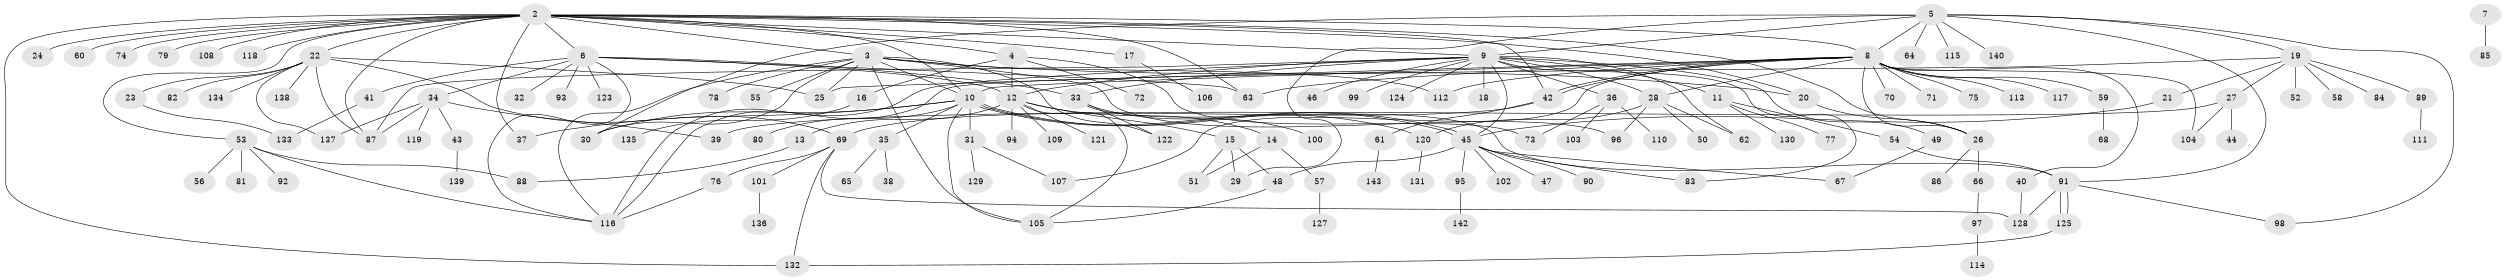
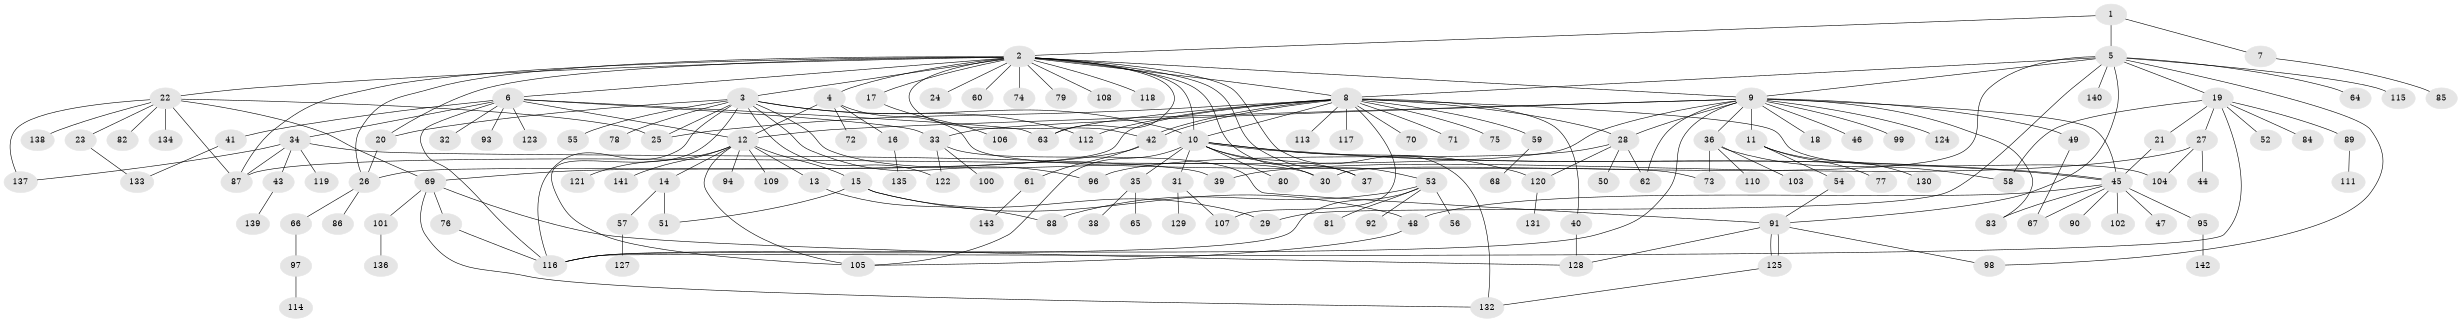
node "1": added
edge "36" -- "58": added
node "141": added
